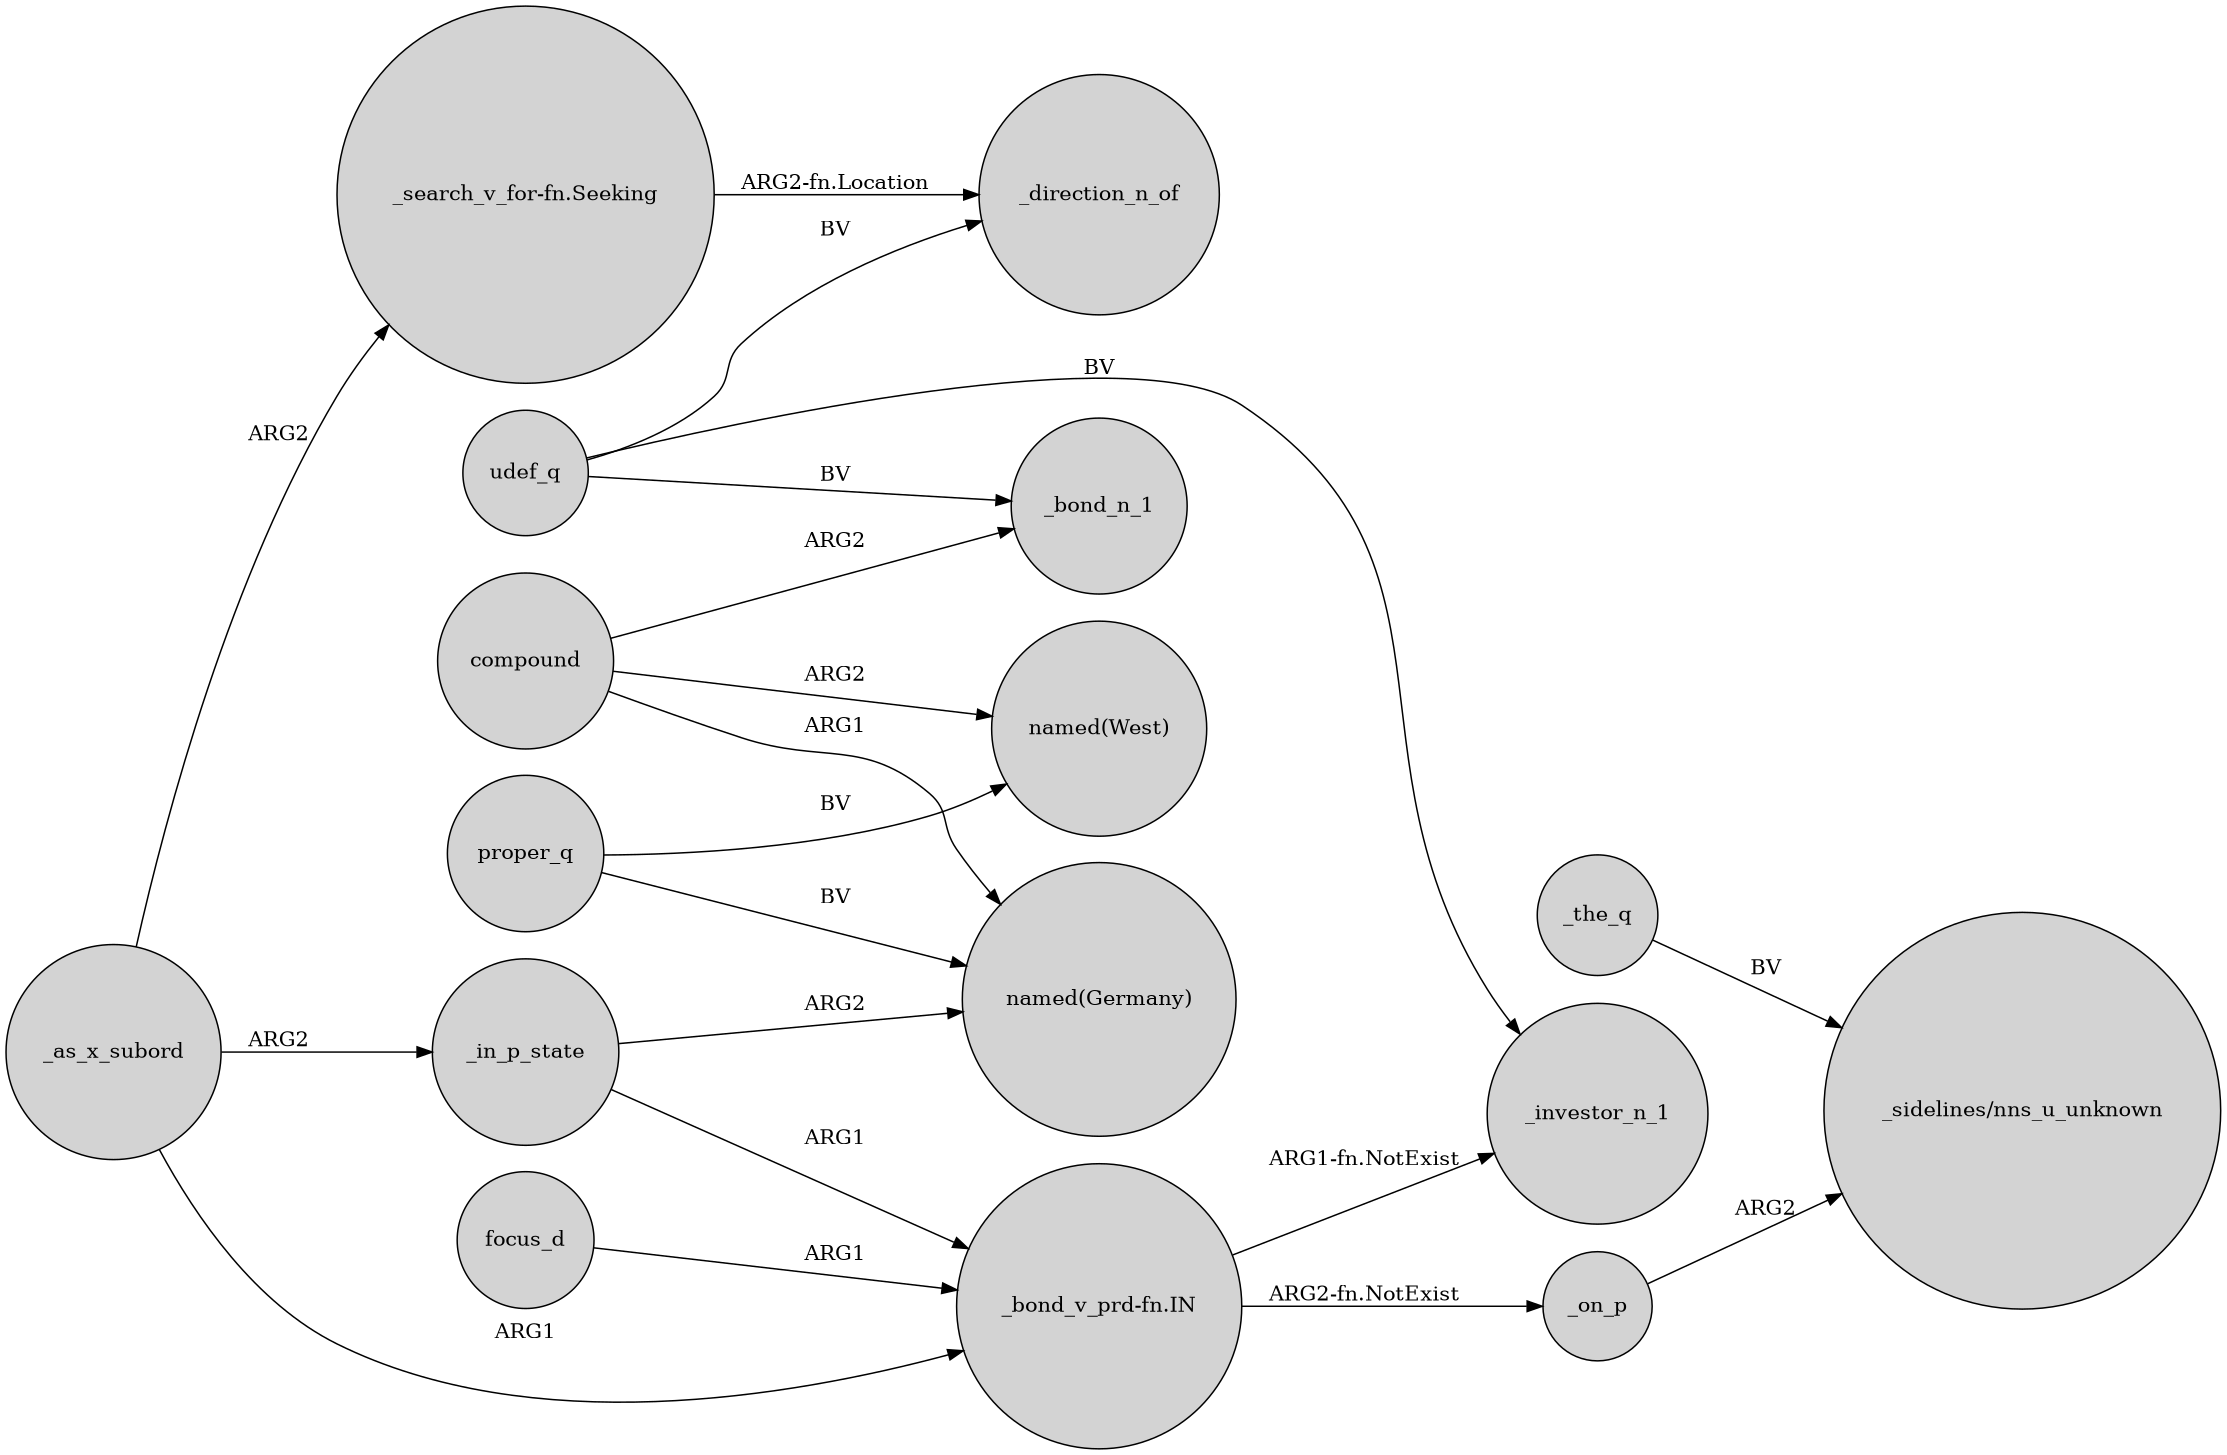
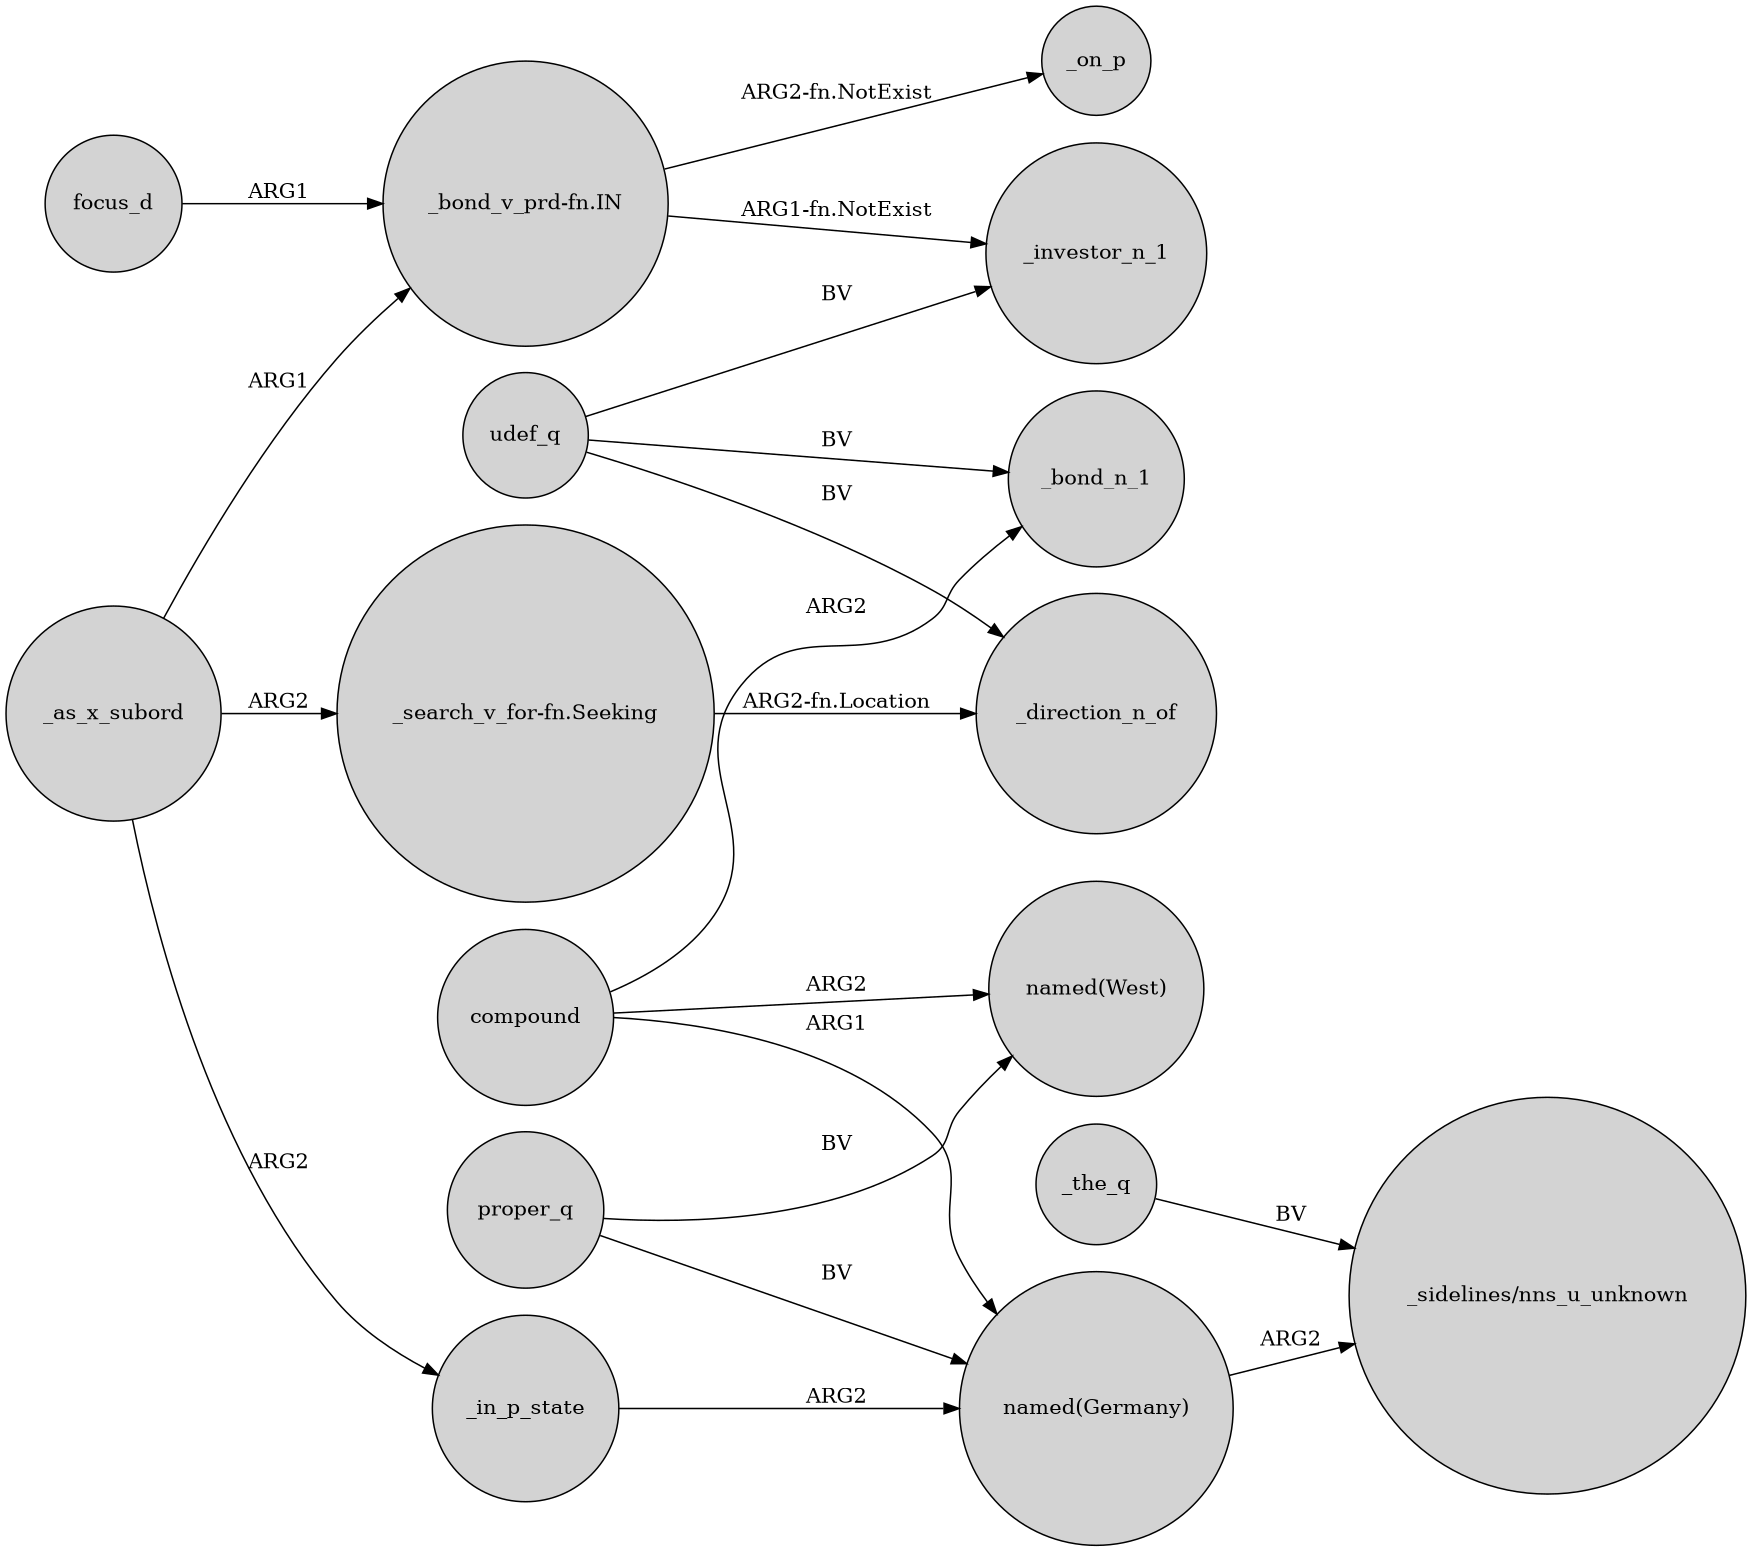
edge "_in_p_state" -> "_bond_v_prd-fn.IN": removed, label "ARG1"
edge "_on_p" -> "_sidelines/nns_u_unknown": now "named(Germany)" -> "_sidelines/nns_u_unknown"
